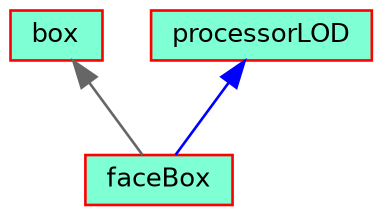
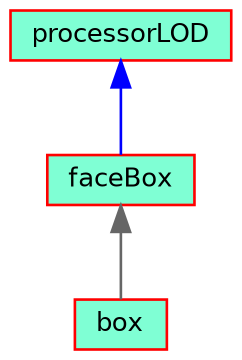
edge "faceBox" -> "box": reversed
